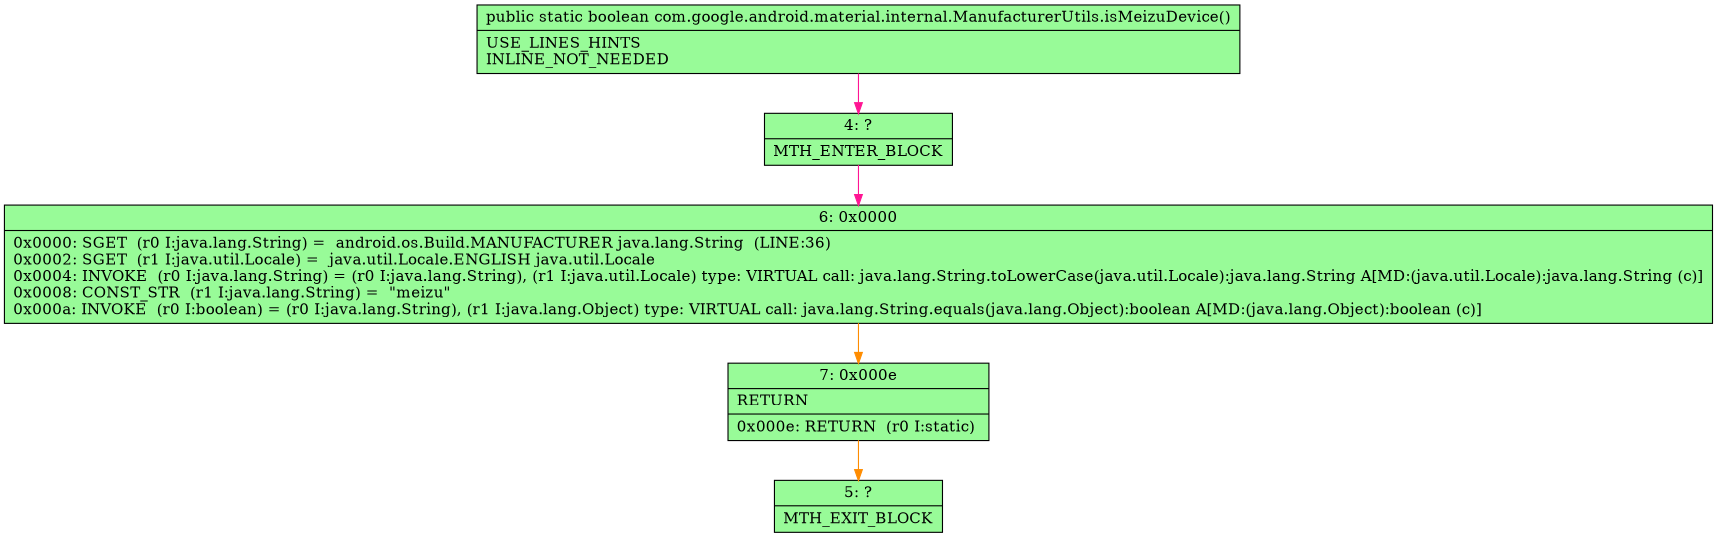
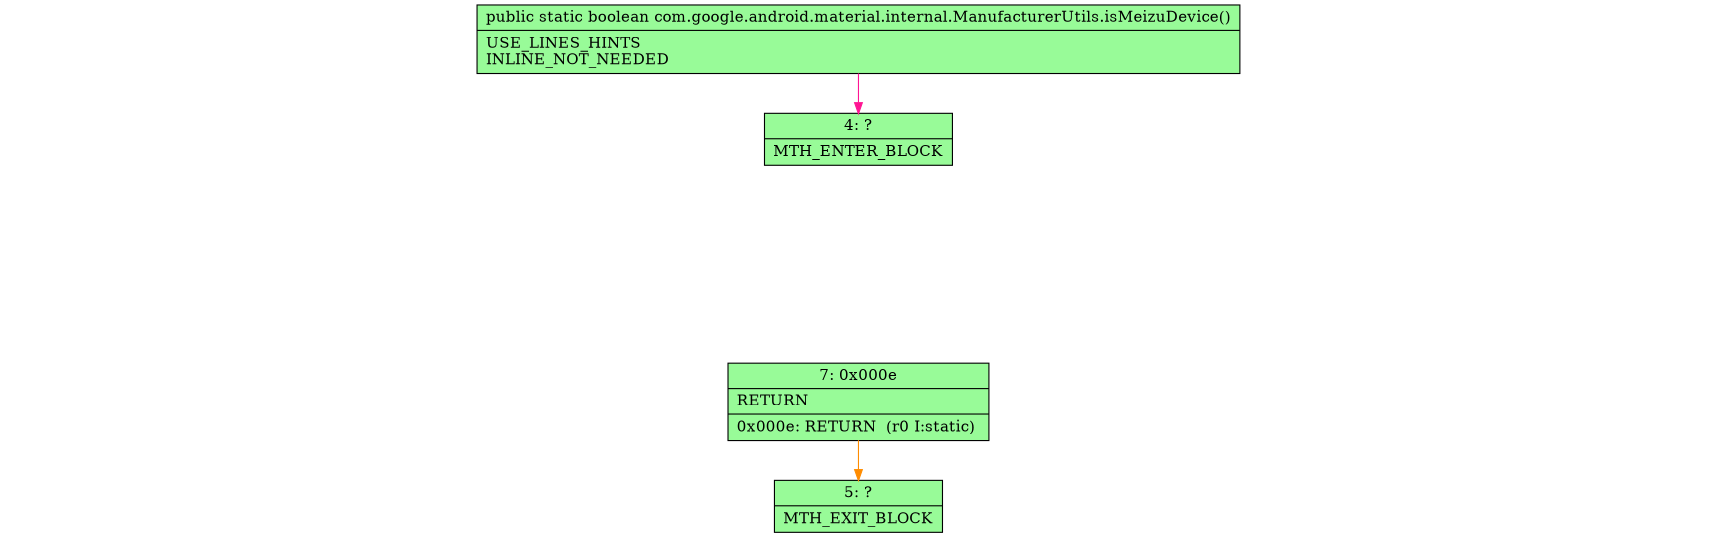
node "6: 0x0000": removed
